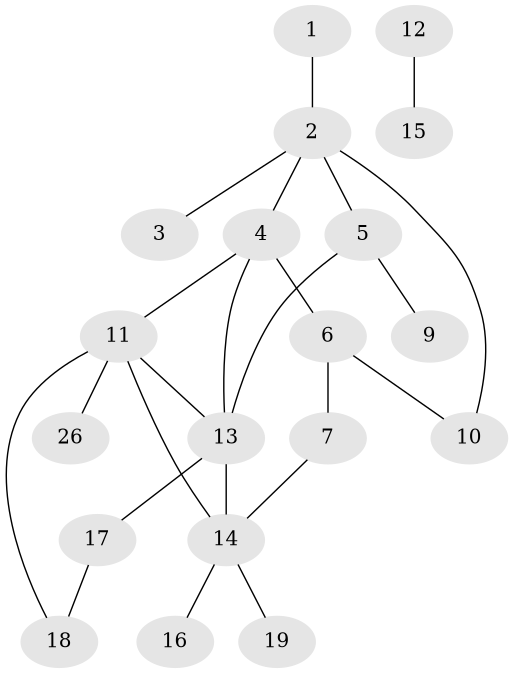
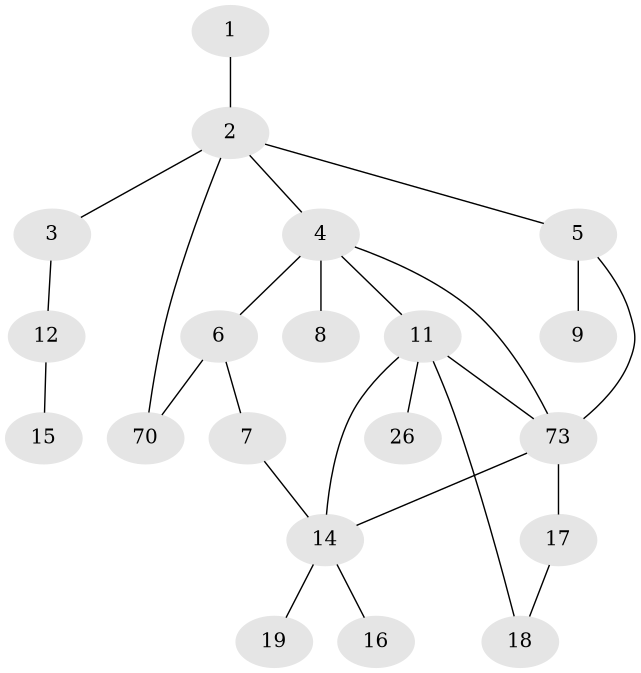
edge "3" -- "12": added
node "8": added
node "13": label "13" -> "73"
node "10": label "10" -> "70"
